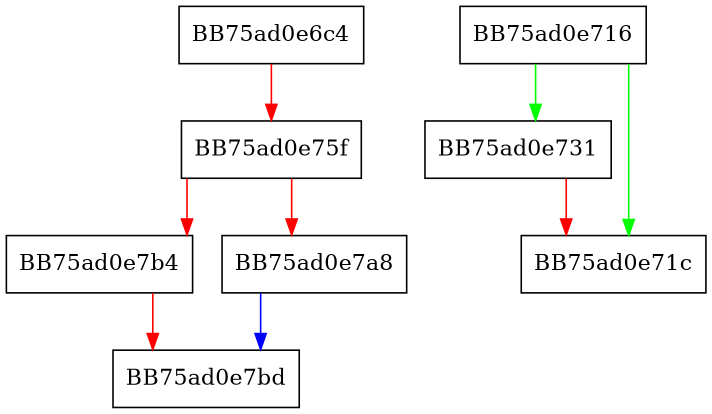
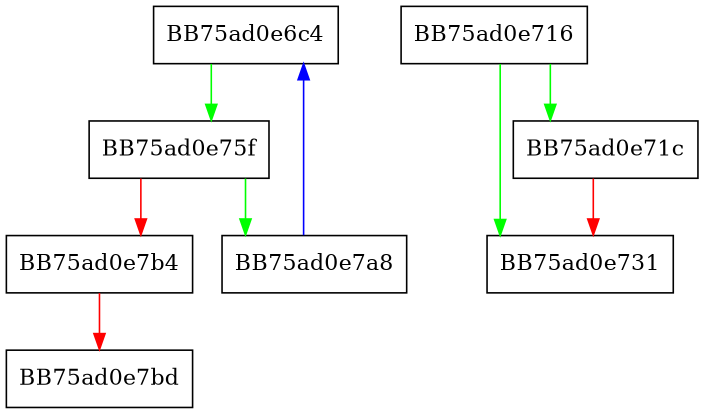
edge "BB75ad0e6c4" -> "BB75ad0e75f": color red -> green
edge "BB75ad0e75f" -> "BB75ad0e7a8": color red -> green
edge "BB75ad0e731" -> "BB75ad0e71c": reversed
edge "BB75ad0e7a8" -> "BB75ad0e7bd": now "BB75ad0e7a8" -> "BB75ad0e6c4"
